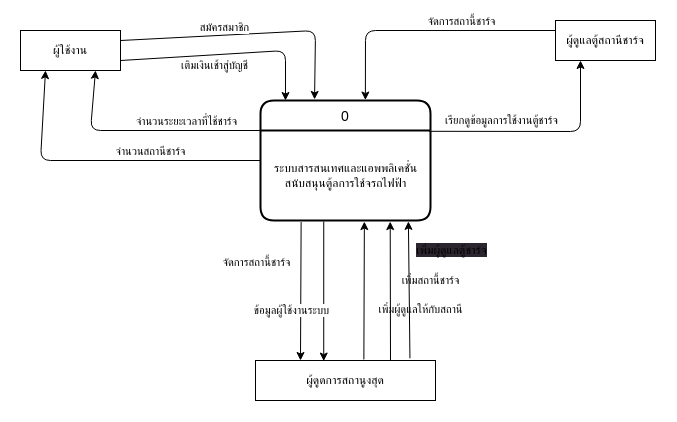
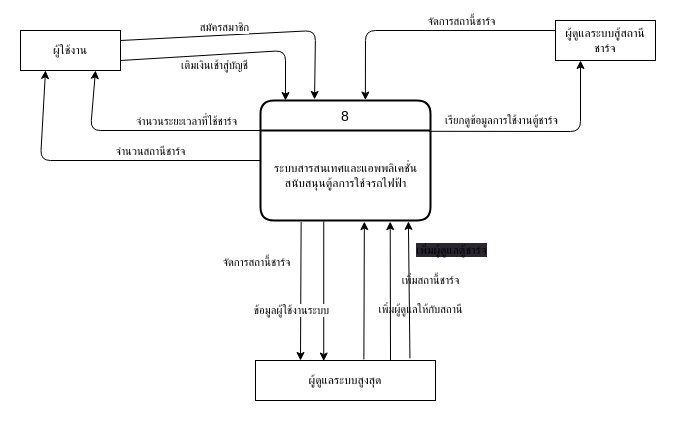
node "ผู้ดูแลตู้สถานีชาร์จ": label "ผู้ดูแลตู้สถานีชาร์จ" -> "ผู้ดูแลระบบสู้สถานีชาร์จ"
node "0": label "0" -> "8"
node "ผู้ดูดการสถานูงสุด": label "ผู้ดูดการสถานูงสุด" -> "ผู้ดูแลระบบสูงสุด"
